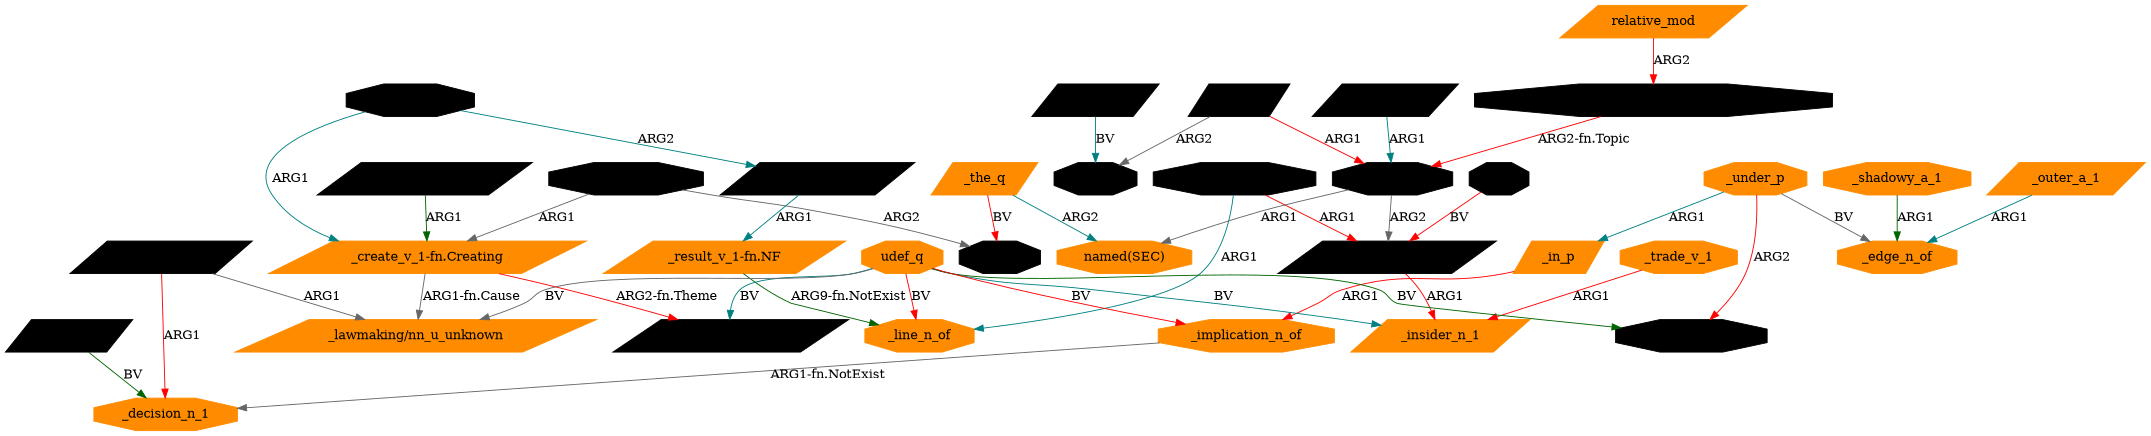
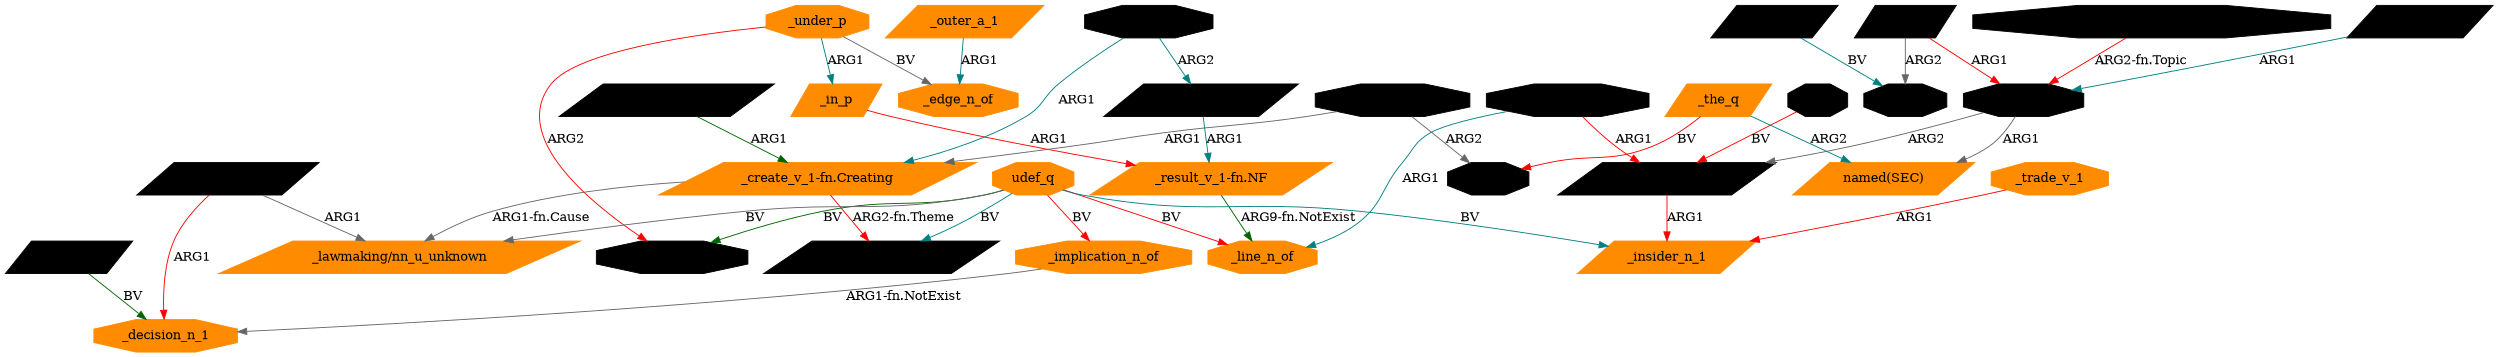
node "relative_mod": removed
node "_shadowy_a_1": removed
node "named(SEC)": shape octagon -> parallelogram
edge "_in_p" -> "_implication_n_of": now "_in_p" -> "_result_v_1-fn.NF"
